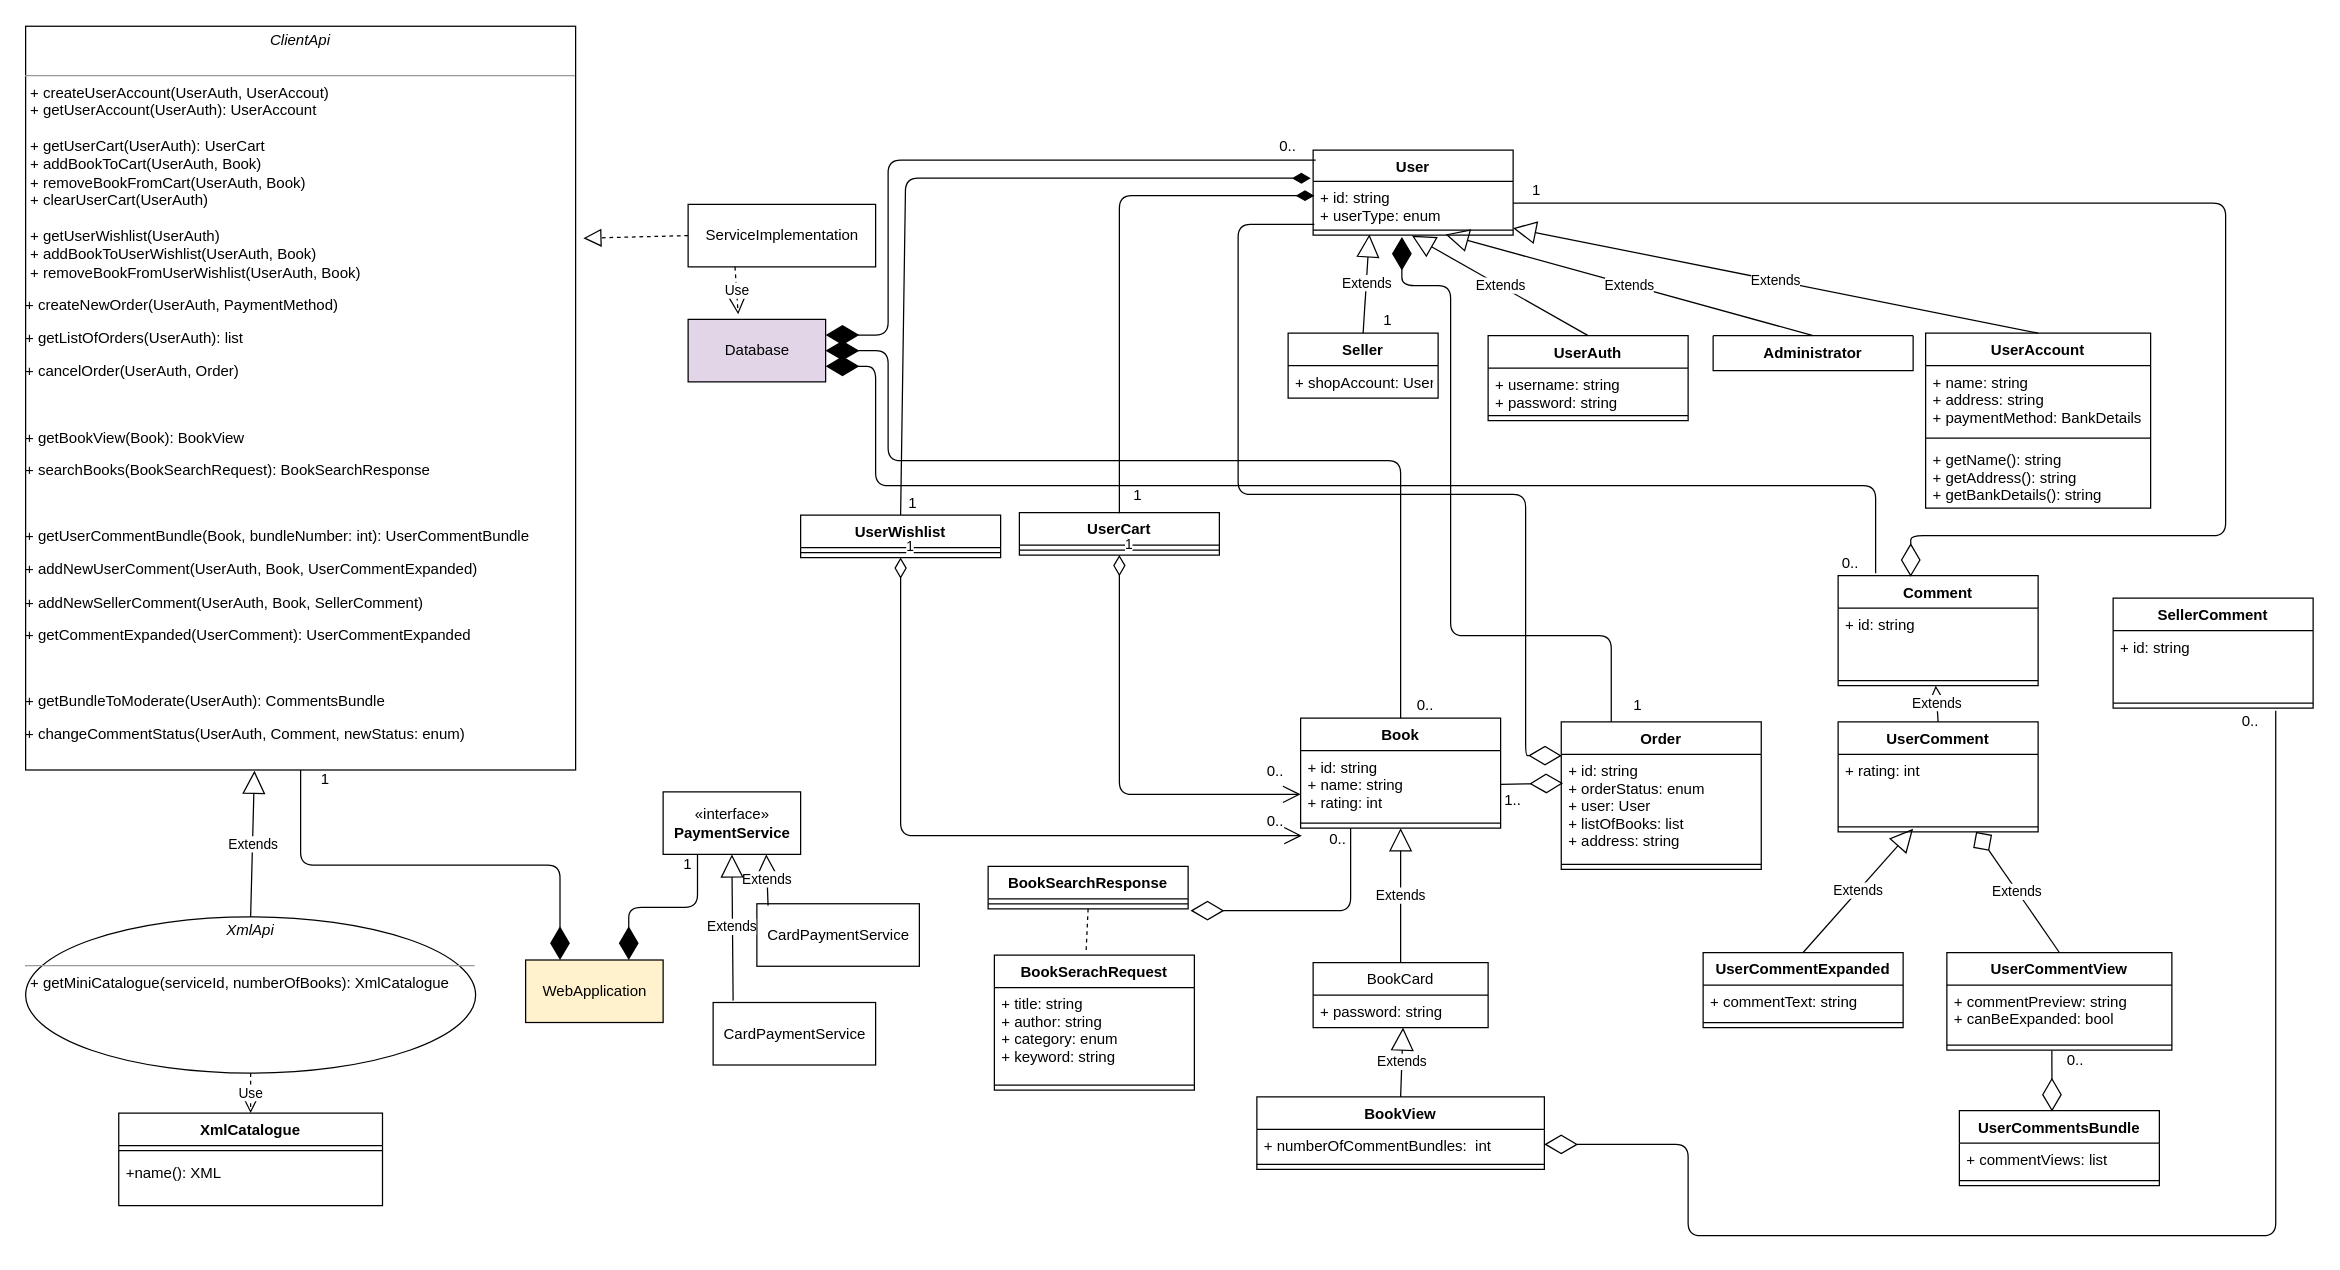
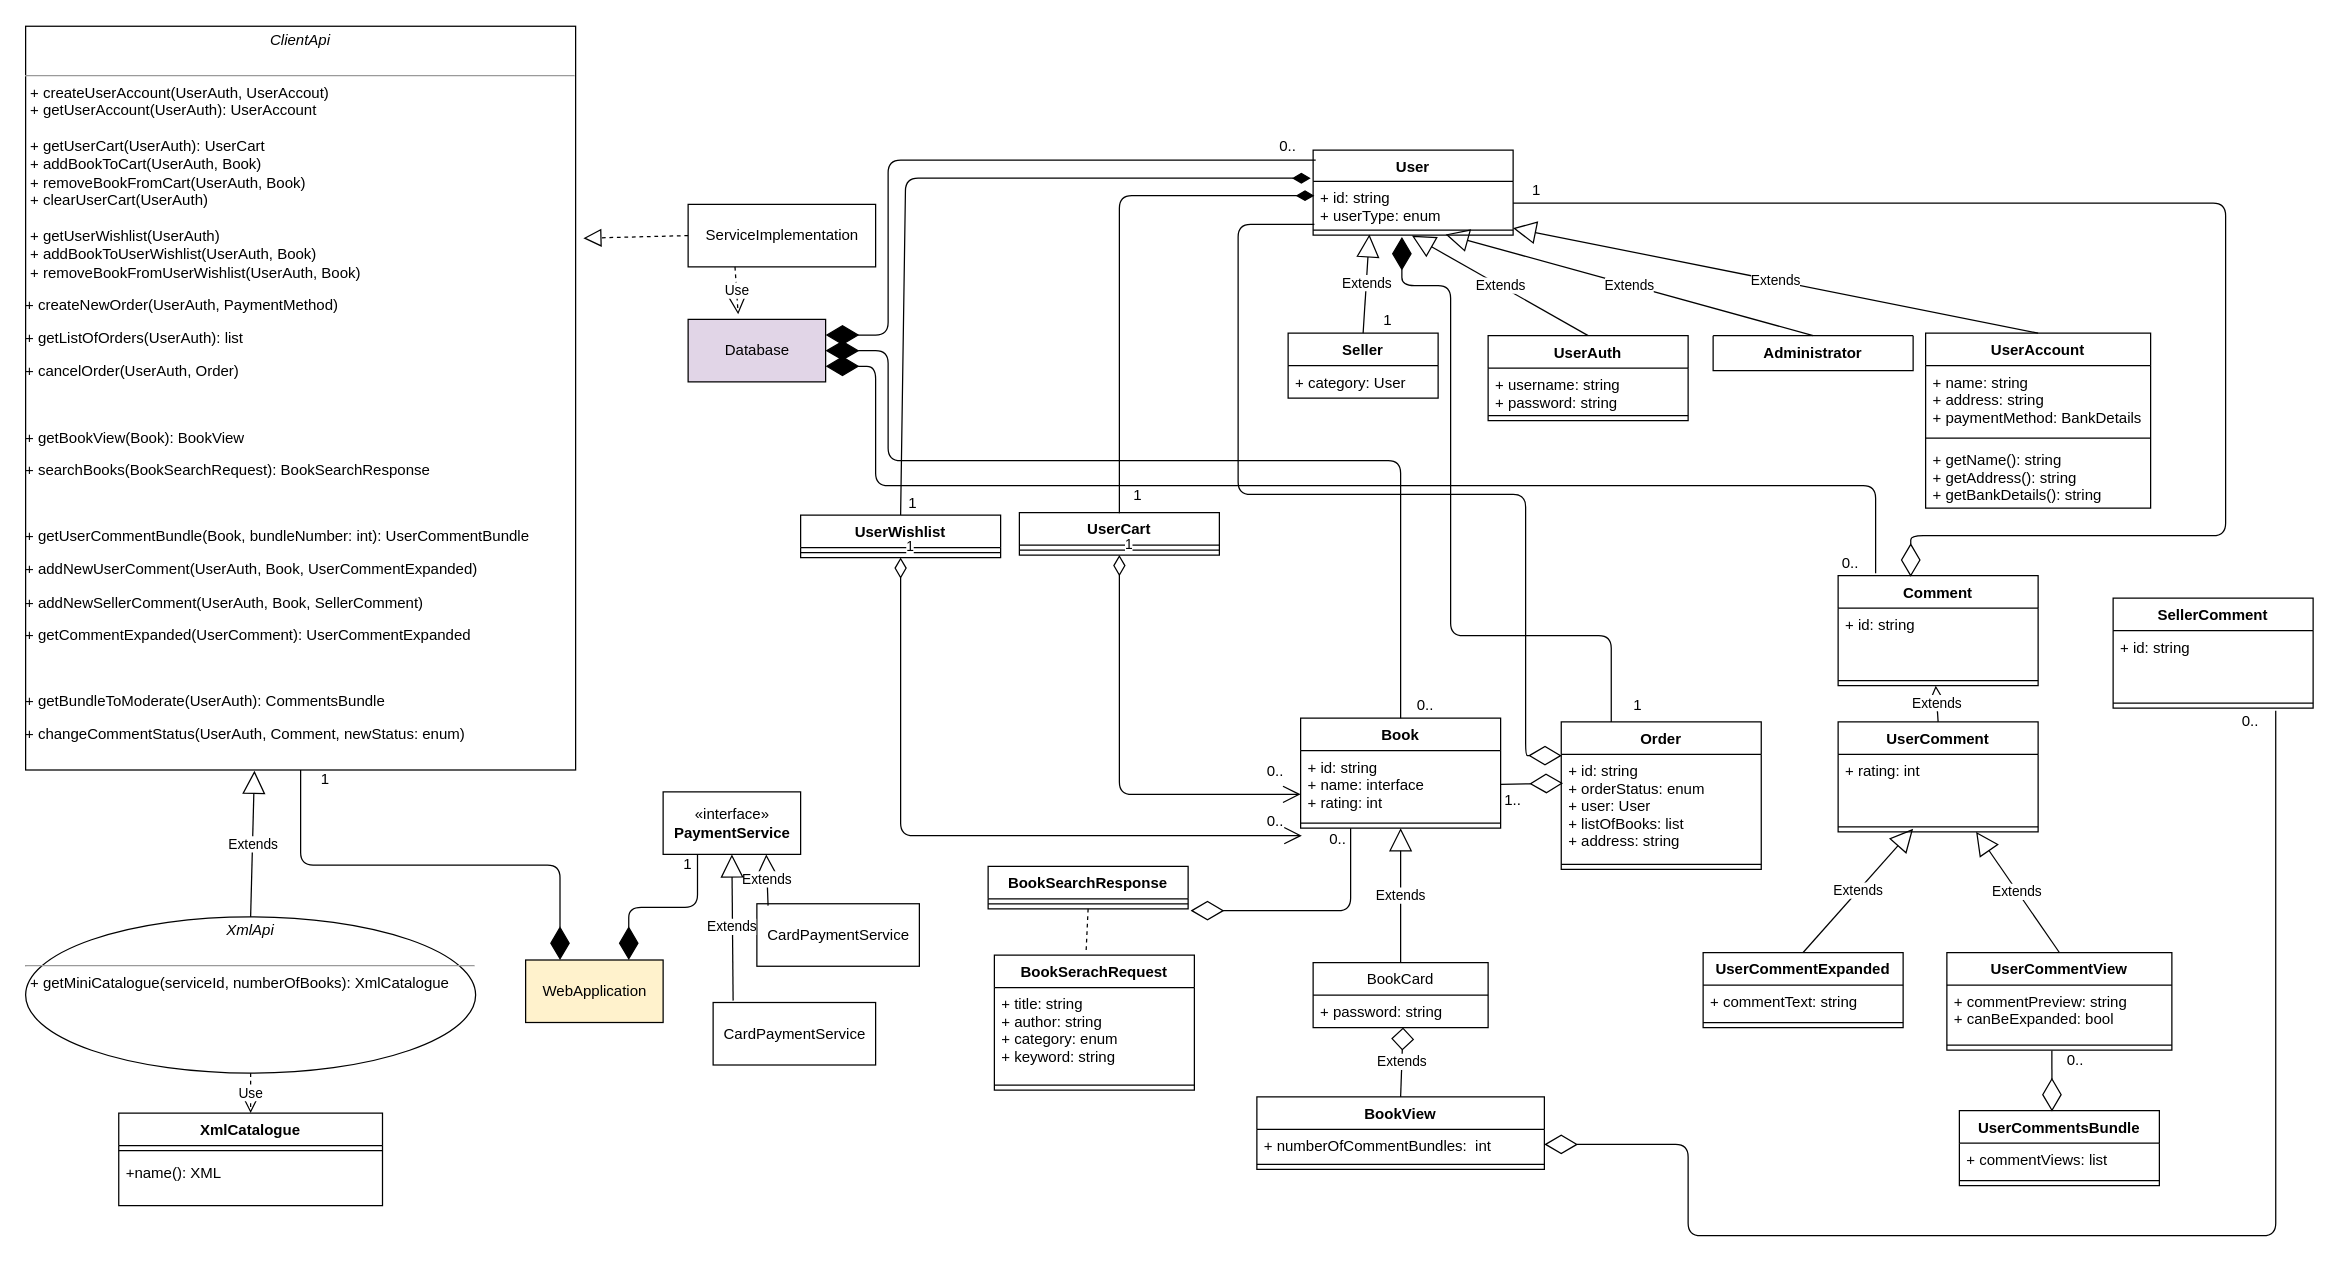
node "+ shopAccount: User": label "+ shopAccount: User" -> "+ category: User"
node "+ id: string + name: string + rating: int": label "+ id: string + name: string + rating: int" -> "+ id: string + name: interface + rating: int"
edge "UserCommentView" -> "UserComment": arrowhead diamond -> block
edge "BookView" -> "+ password: string": arrowhead block -> diamond
